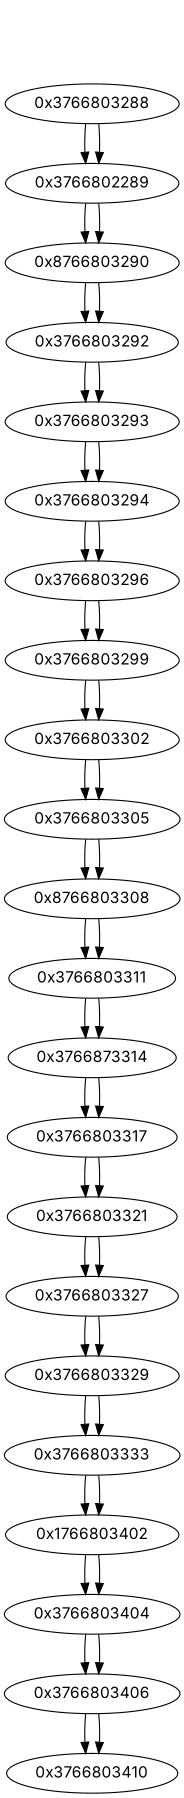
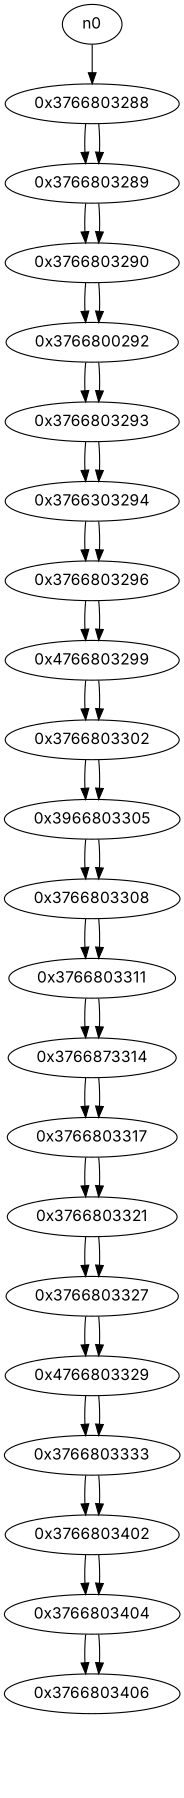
node "n0": added
node "0x3766802289": label "0x3766802289" -> "0x3766803289"
node "0x8766803290": label "0x8766803290" -> "0x3766803290"
node "0x3766803292": label "0x3766803292" -> "0x3766800292"
node "0x3766803294": label "0x3766803294" -> "0x3766303294"
node "0x3766803299": label "0x3766803299" -> "0x4766803299"
node "0x3766803305": label "0x3766803305" -> "0x3966803305"
node "0x8766803308": label "0x8766803308" -> "0x3766803308"
node "0x3766803329": label "0x3766803329" -> "0x4766803329"
node "0x1766803402": label "0x1766803402" -> "0x3766803402"
node "0x3766803410": removed
